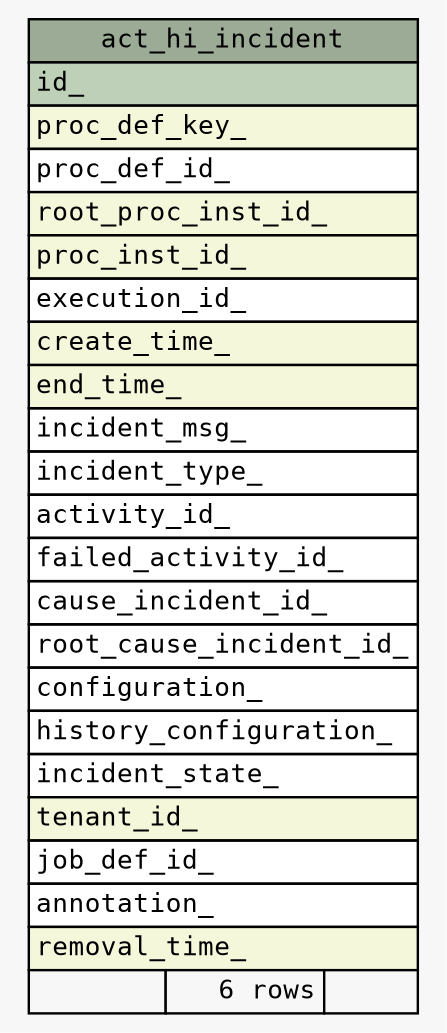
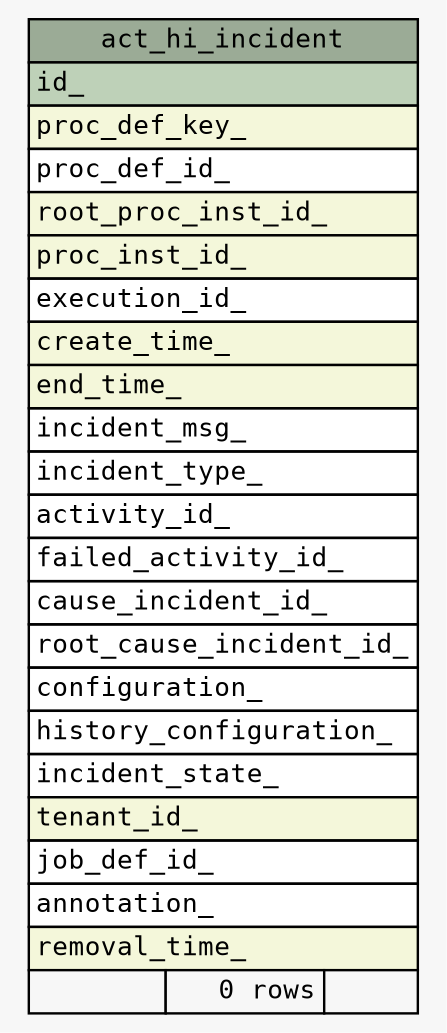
node "act_hi_incident": text "6 rows" -> "0 rows"
